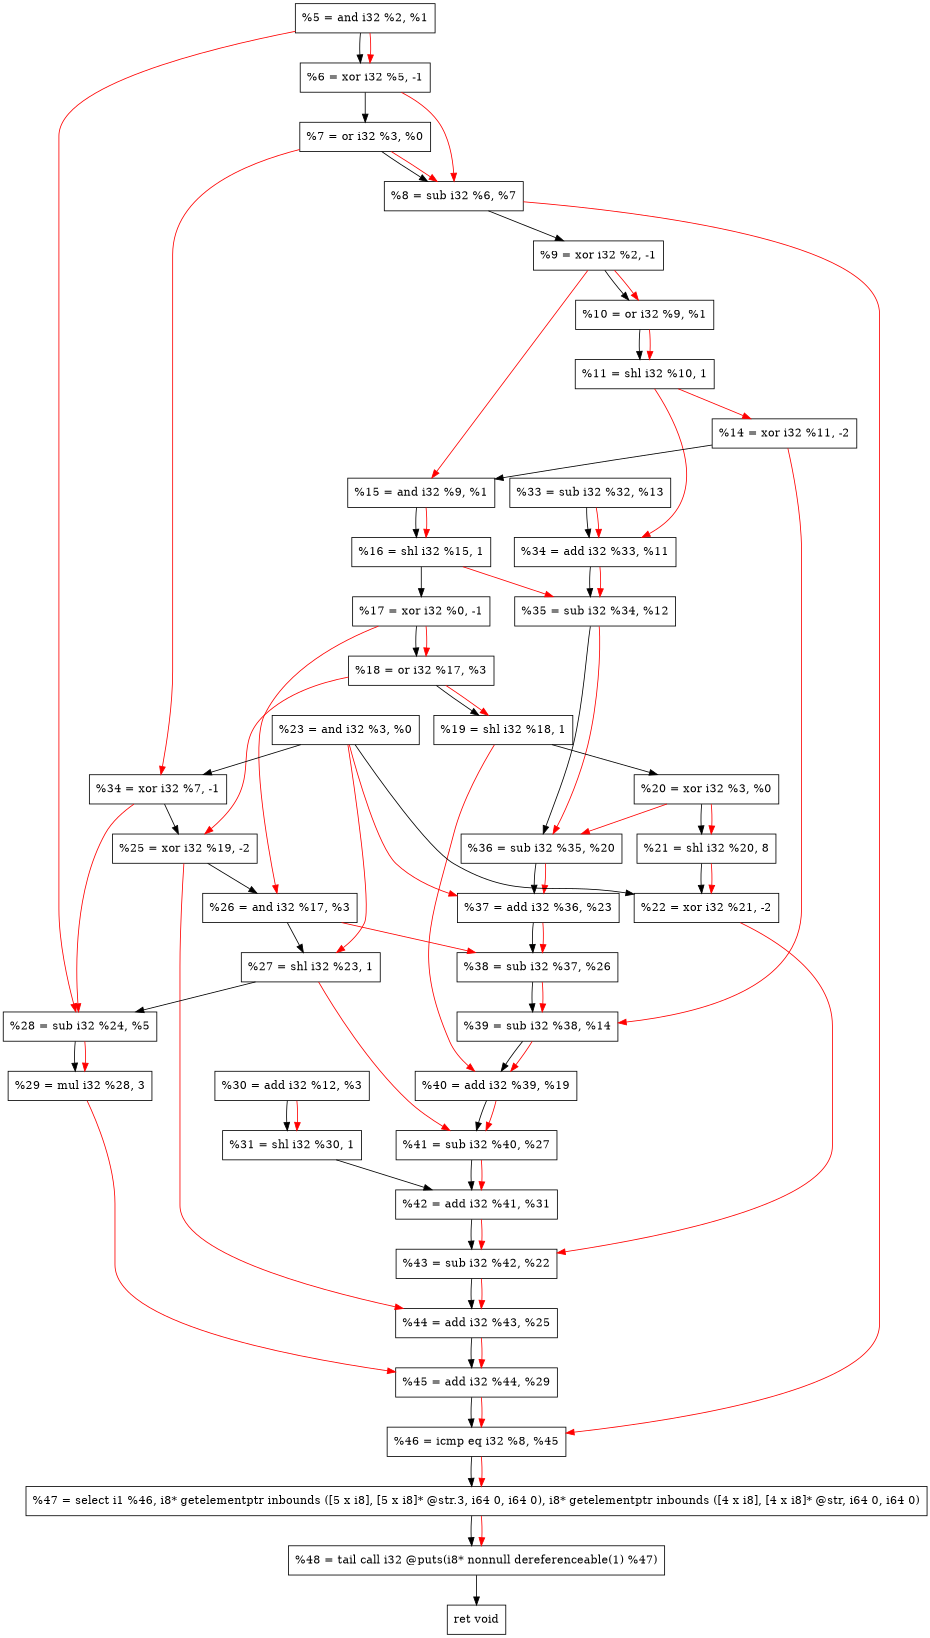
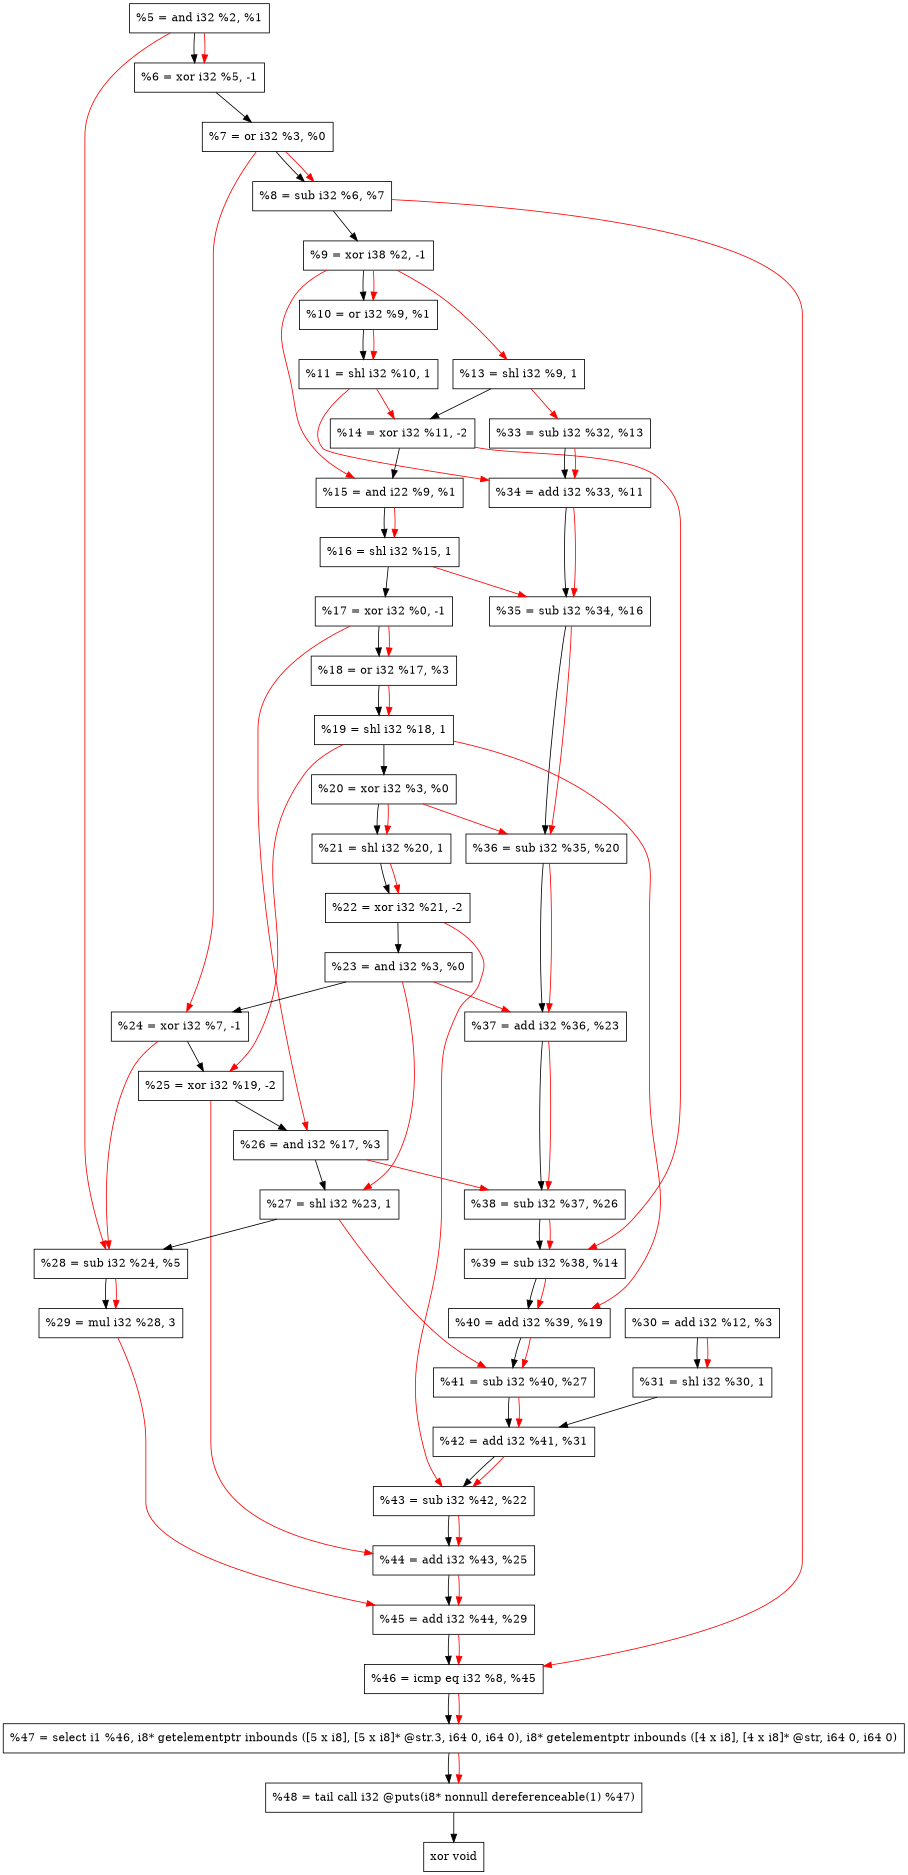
edge "%6 = xor i32 %5, -1" -> "%8 = sub i32 %6, %7": removed
node "%9 = xor i32 %2, -1": label "%9 = xor i32 %2, -1" -> "%9 = xor i38 %2, -1"
node "%13 = shl i32 %9, 1": added
node "%15 = and i32 %9, %1": label "%15 = and i32 %9, %1" -> "%15 = and i22 %9, %1"
node "%35 = sub i32 %34, %12": label "%35 = sub i32 %34, %12" -> "%35 = sub i32 %34, %16"
edge "%18 = or i32 %17, %3" -> "%25 = xor i32 %19, -2": now "%19 = shl i32 %18, 1" -> "%25 = xor i32 %19, -2"
node "%34 = xor i32 %7, -1": label "%34 = xor i32 %7, -1" -> "%24 = xor i32 %7, -1"
node "%21 = shl i32 %20, 8": label "%21 = shl i32 %20, 8" -> "%21 = shl i32 %20, 1"
edge "%23 = and i32 %3, %0" -> "%22 = xor i32 %21, -2": reversed
node "ret void": label "ret void" -> "xor void"
